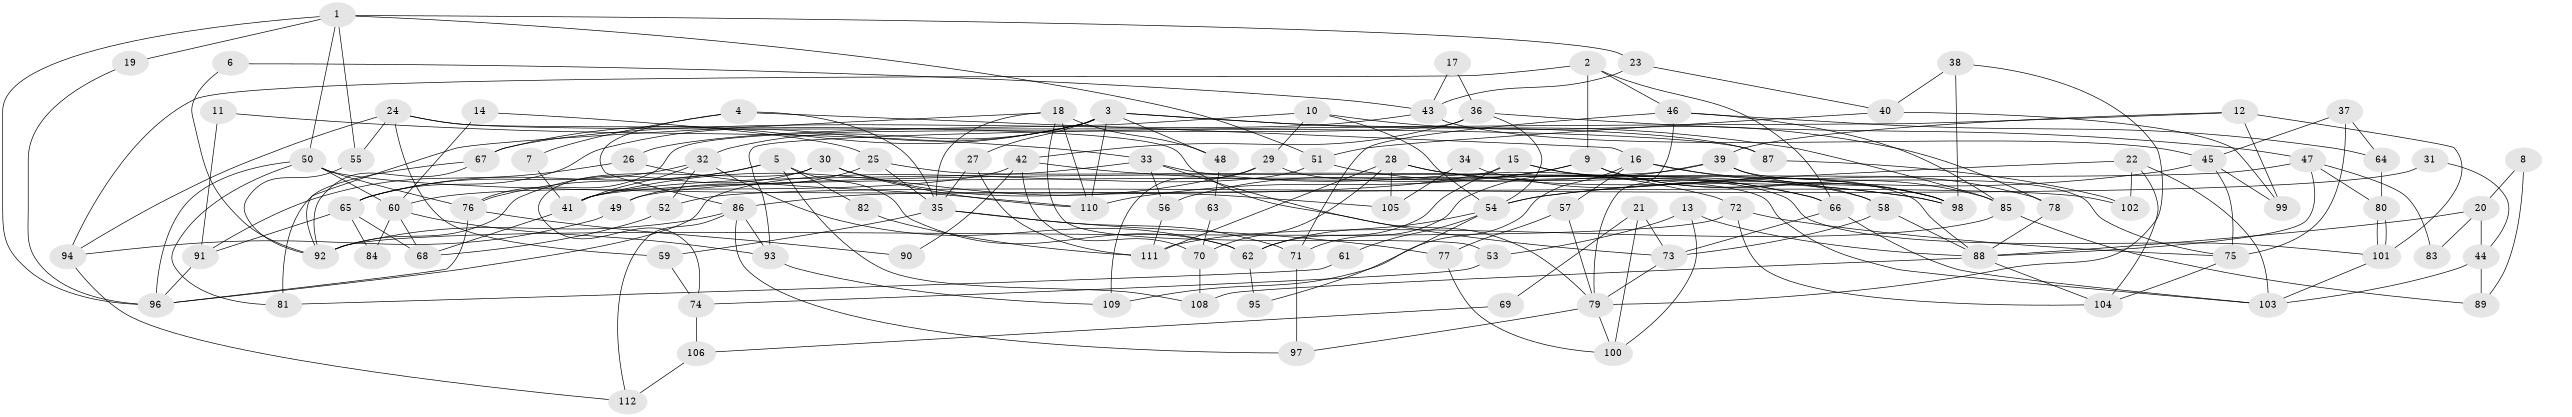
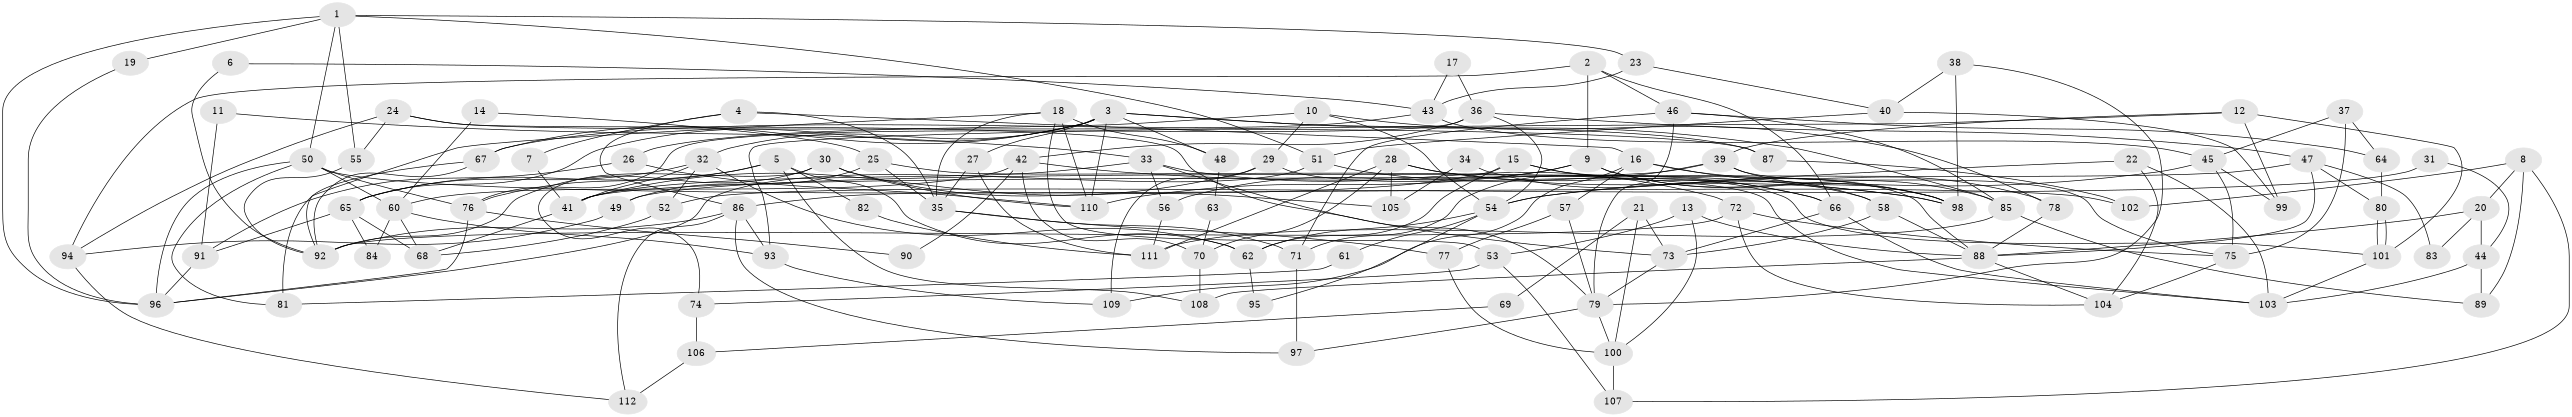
edge "22" -- "102": now "8" -- "102"
node "59": removed
node "107": added
